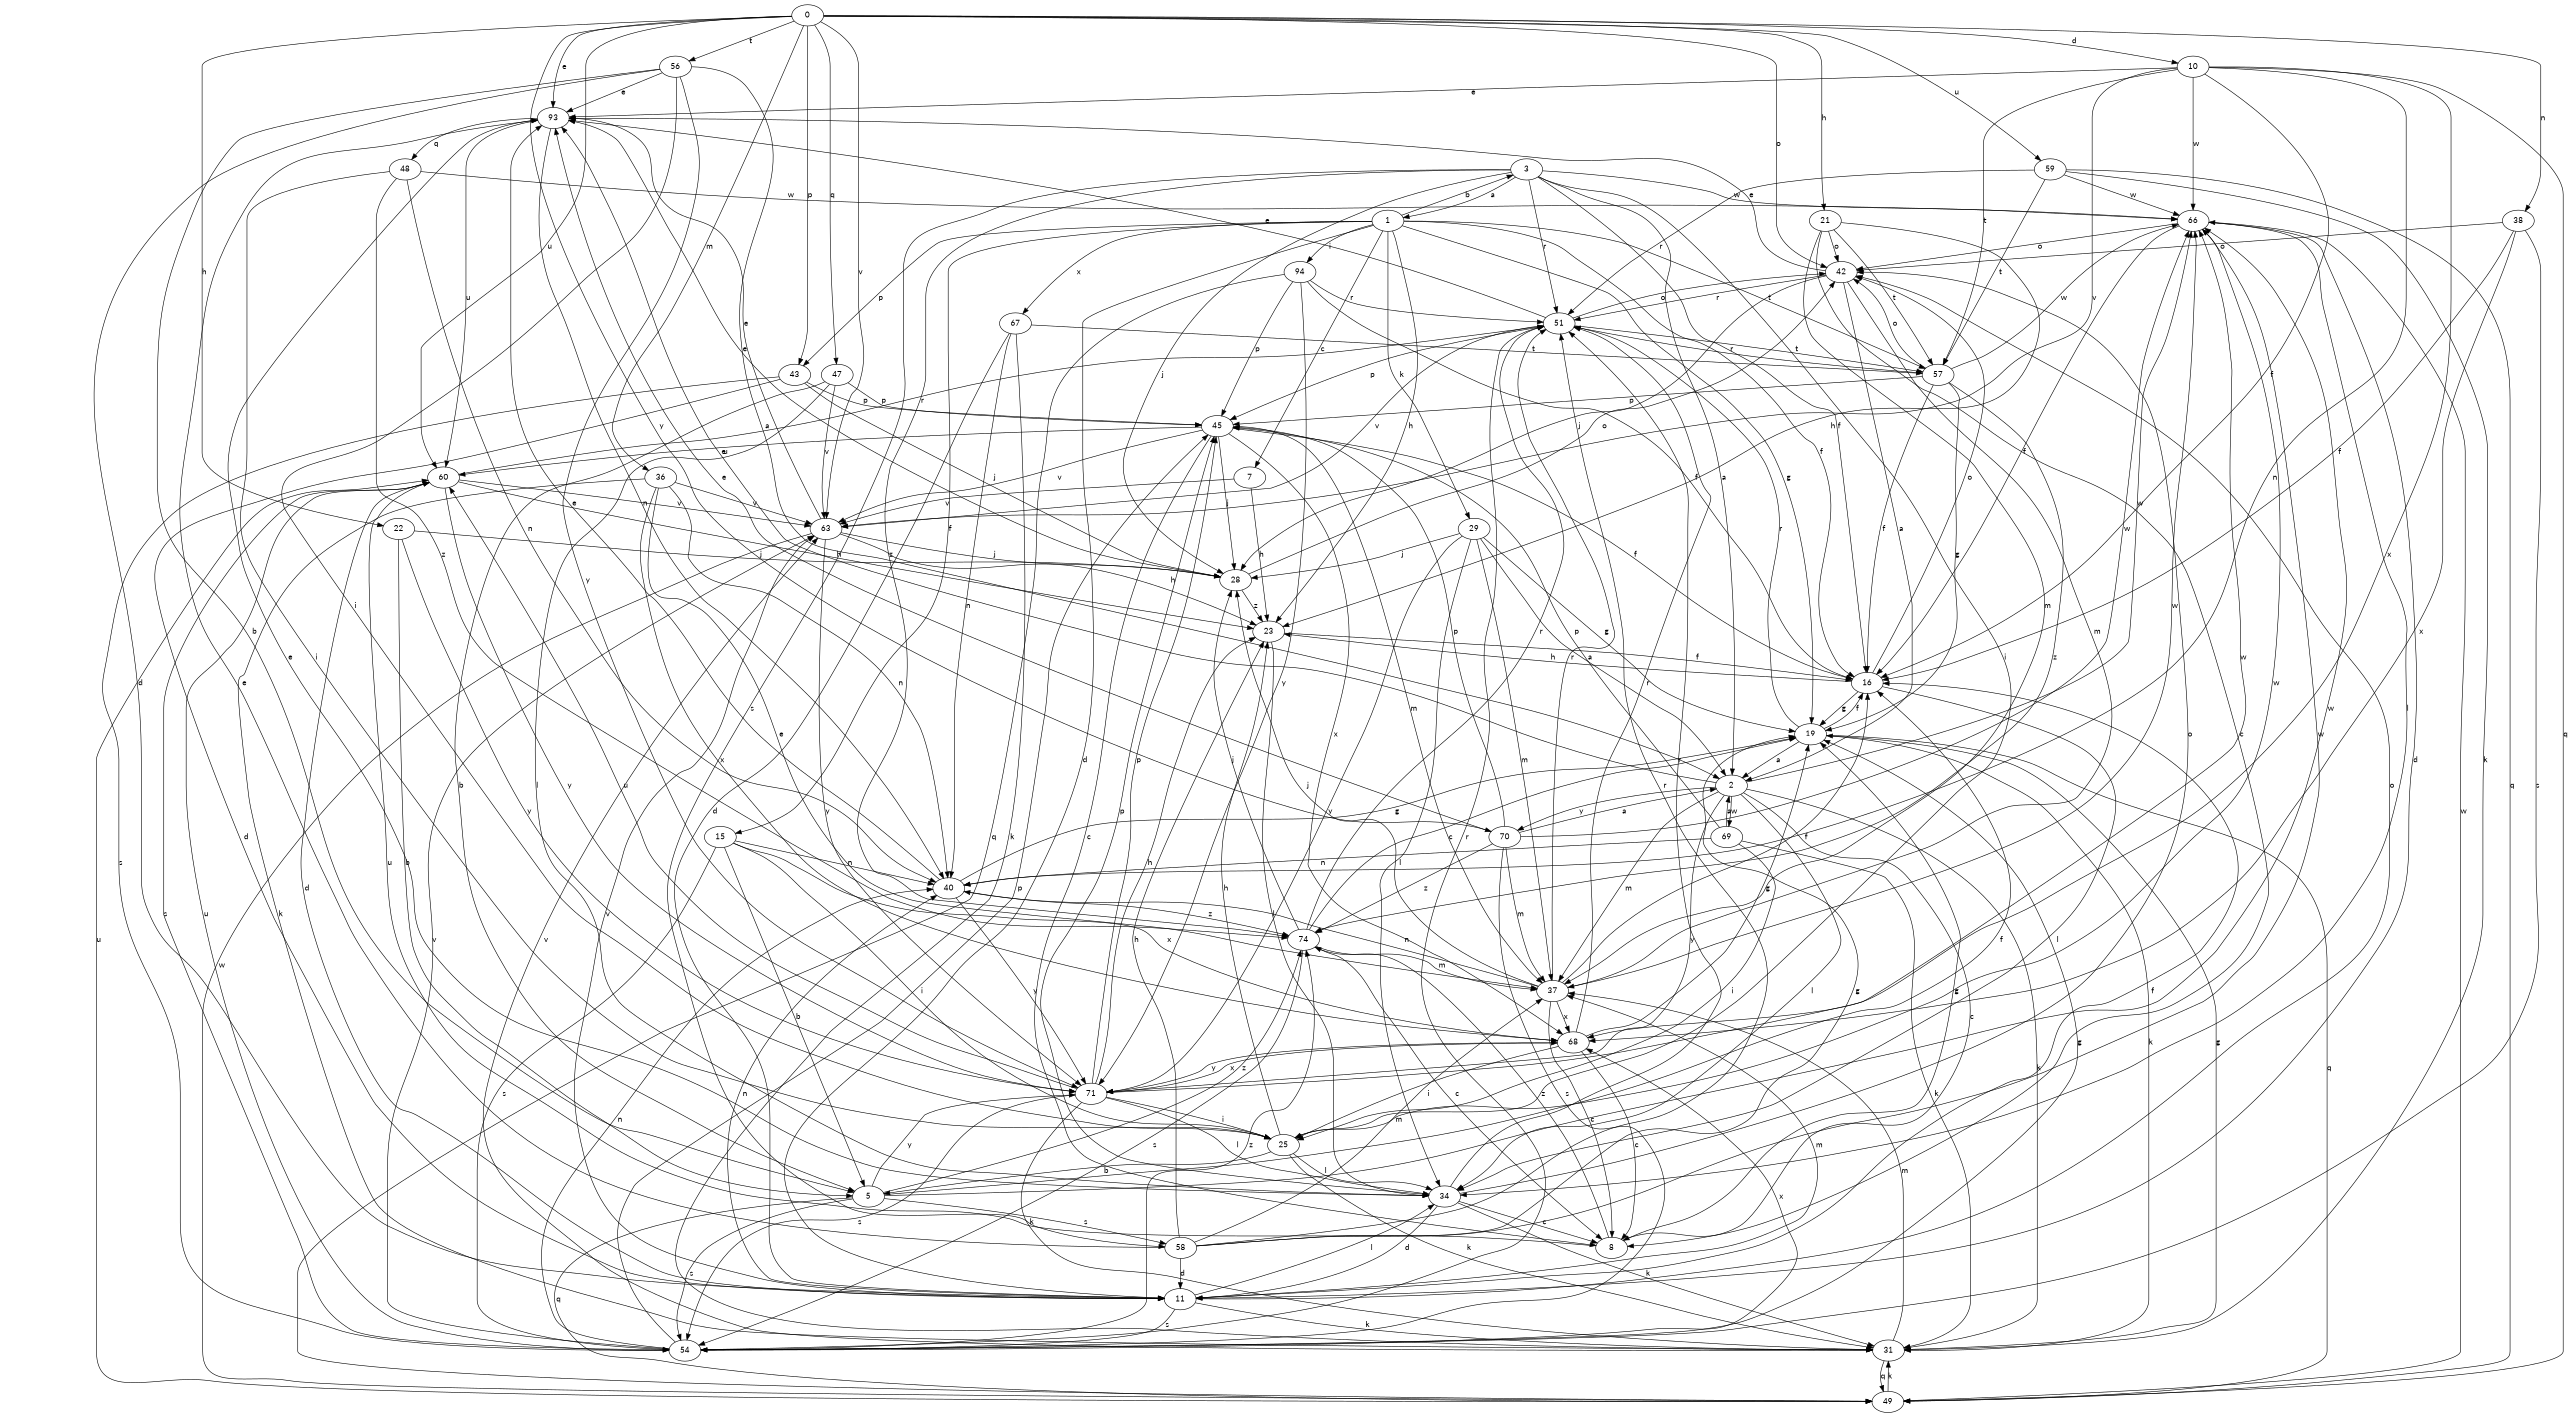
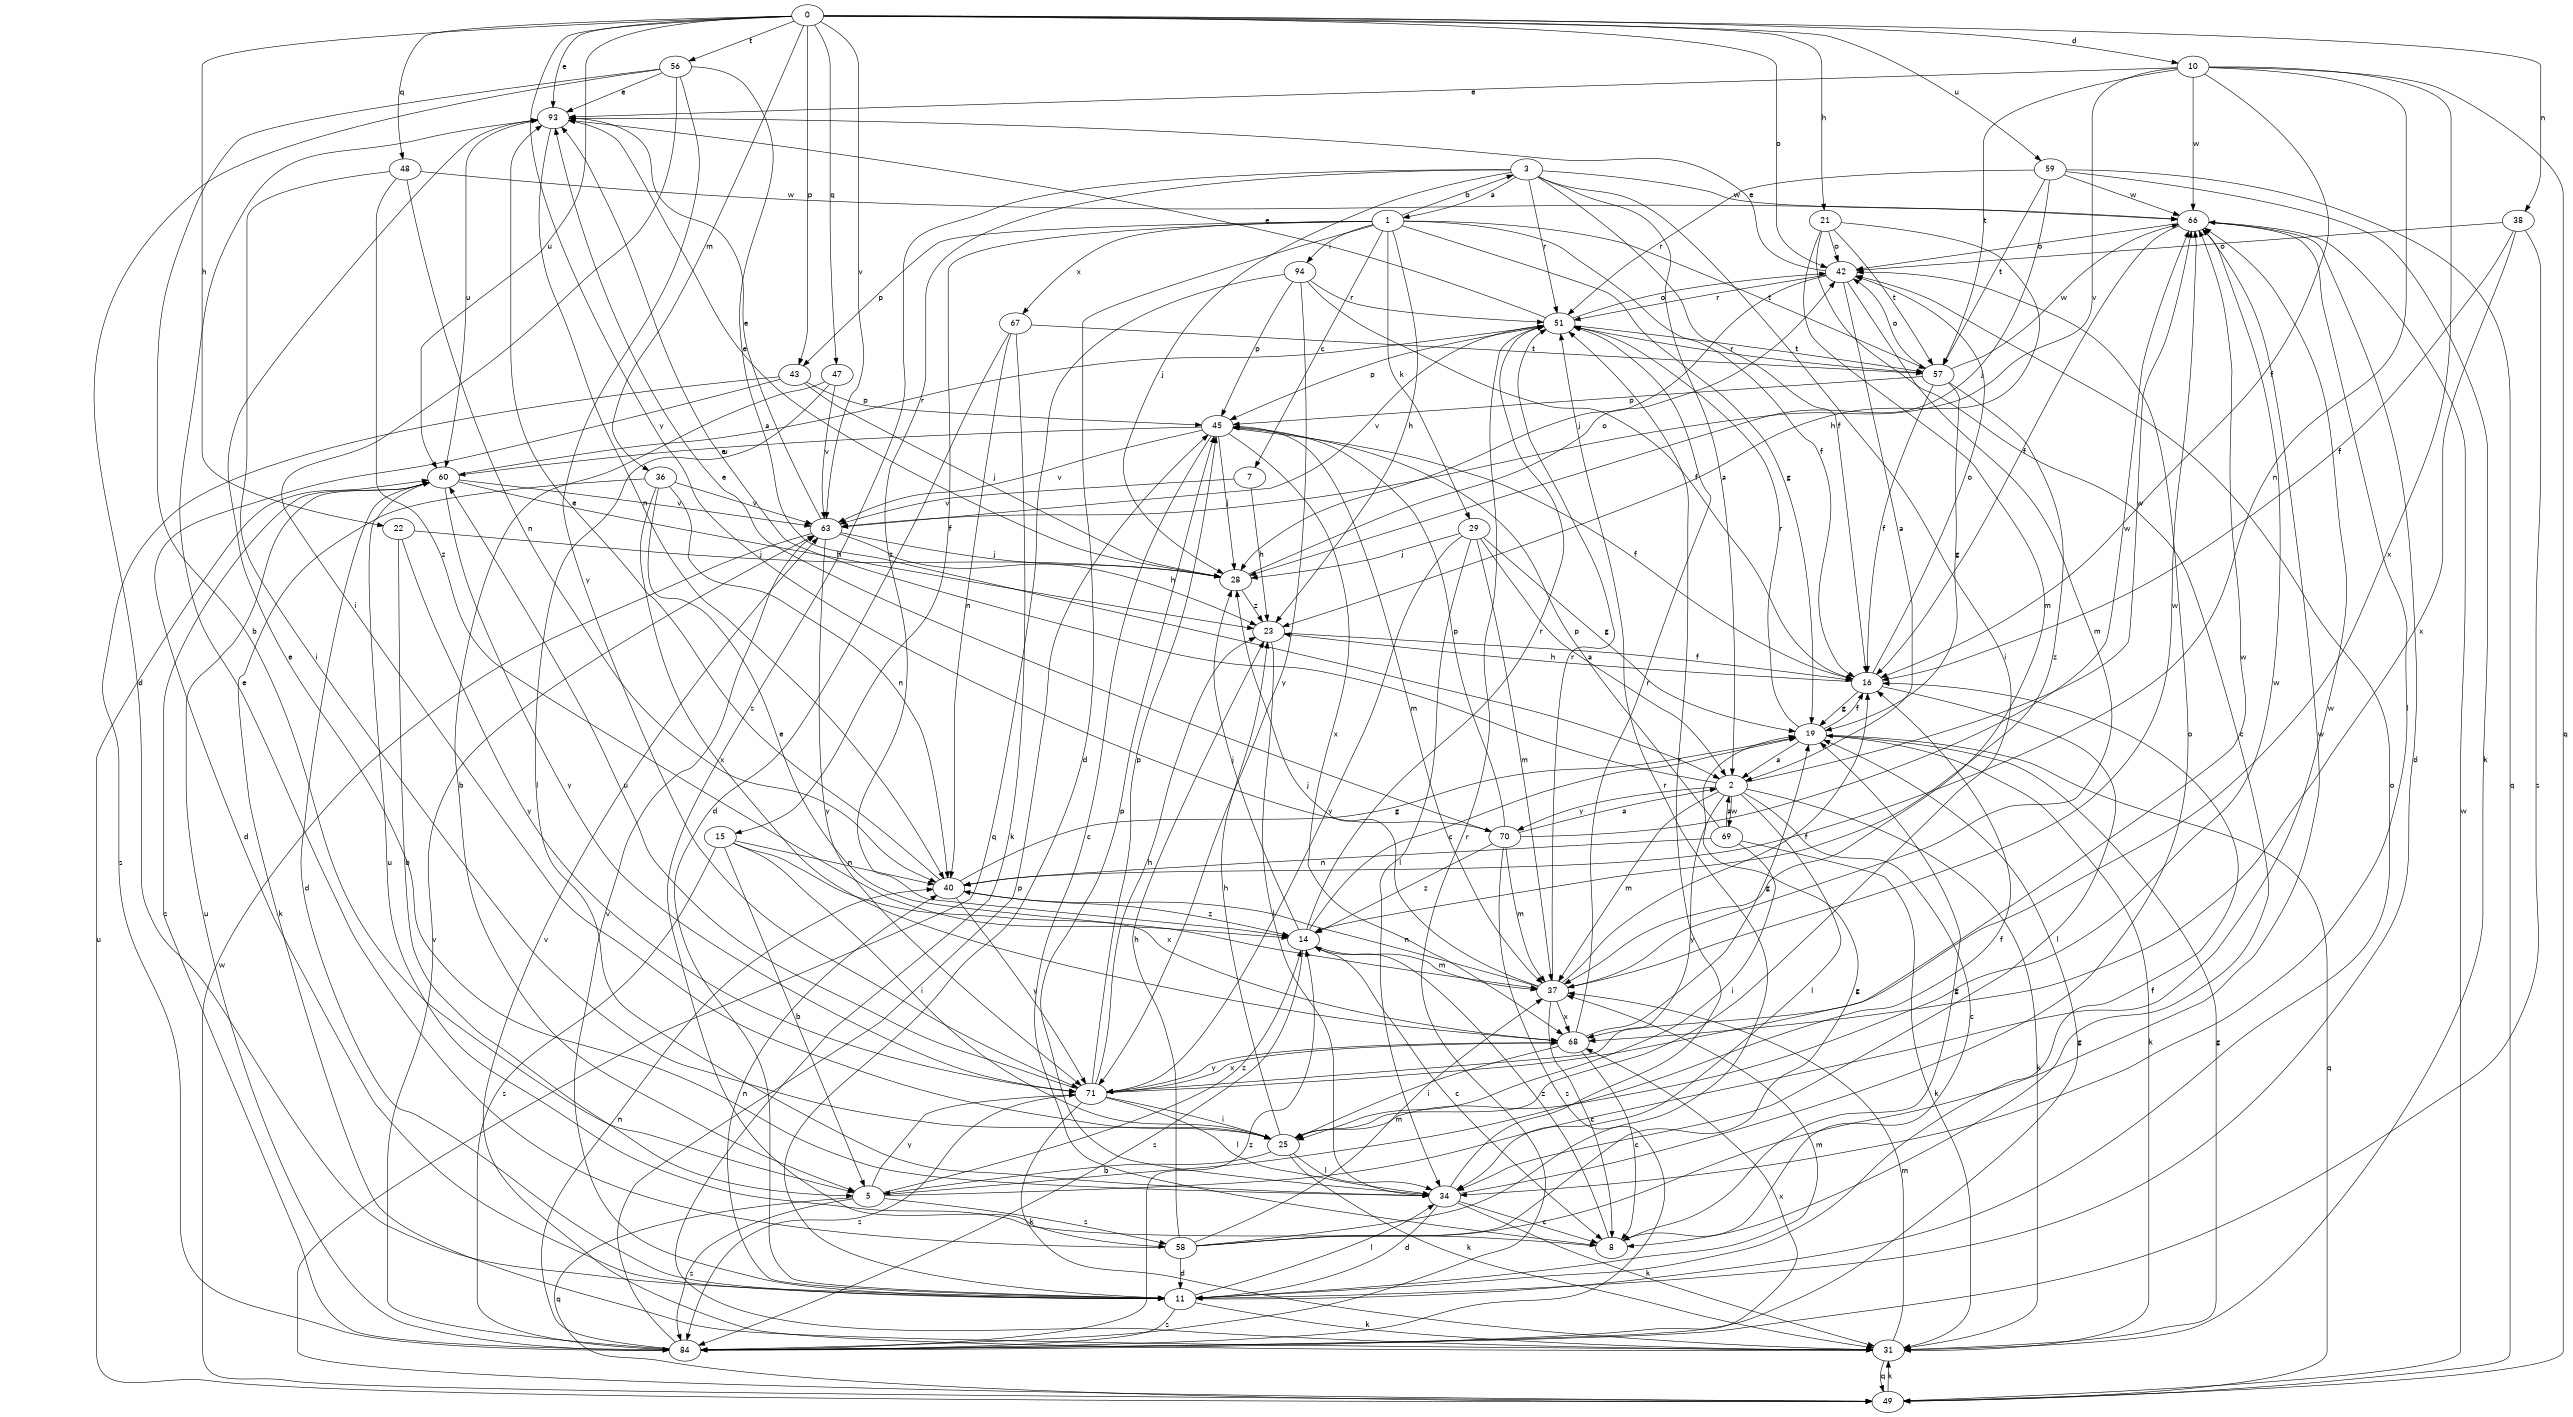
edge "93" -> "48": now "0" -> "48"
edge "47" -> "45": removed, label "p"
edge "59" -> "28": added, label "j"
node "74": label "74" -> "14"
node "54": label "54" -> "84"
